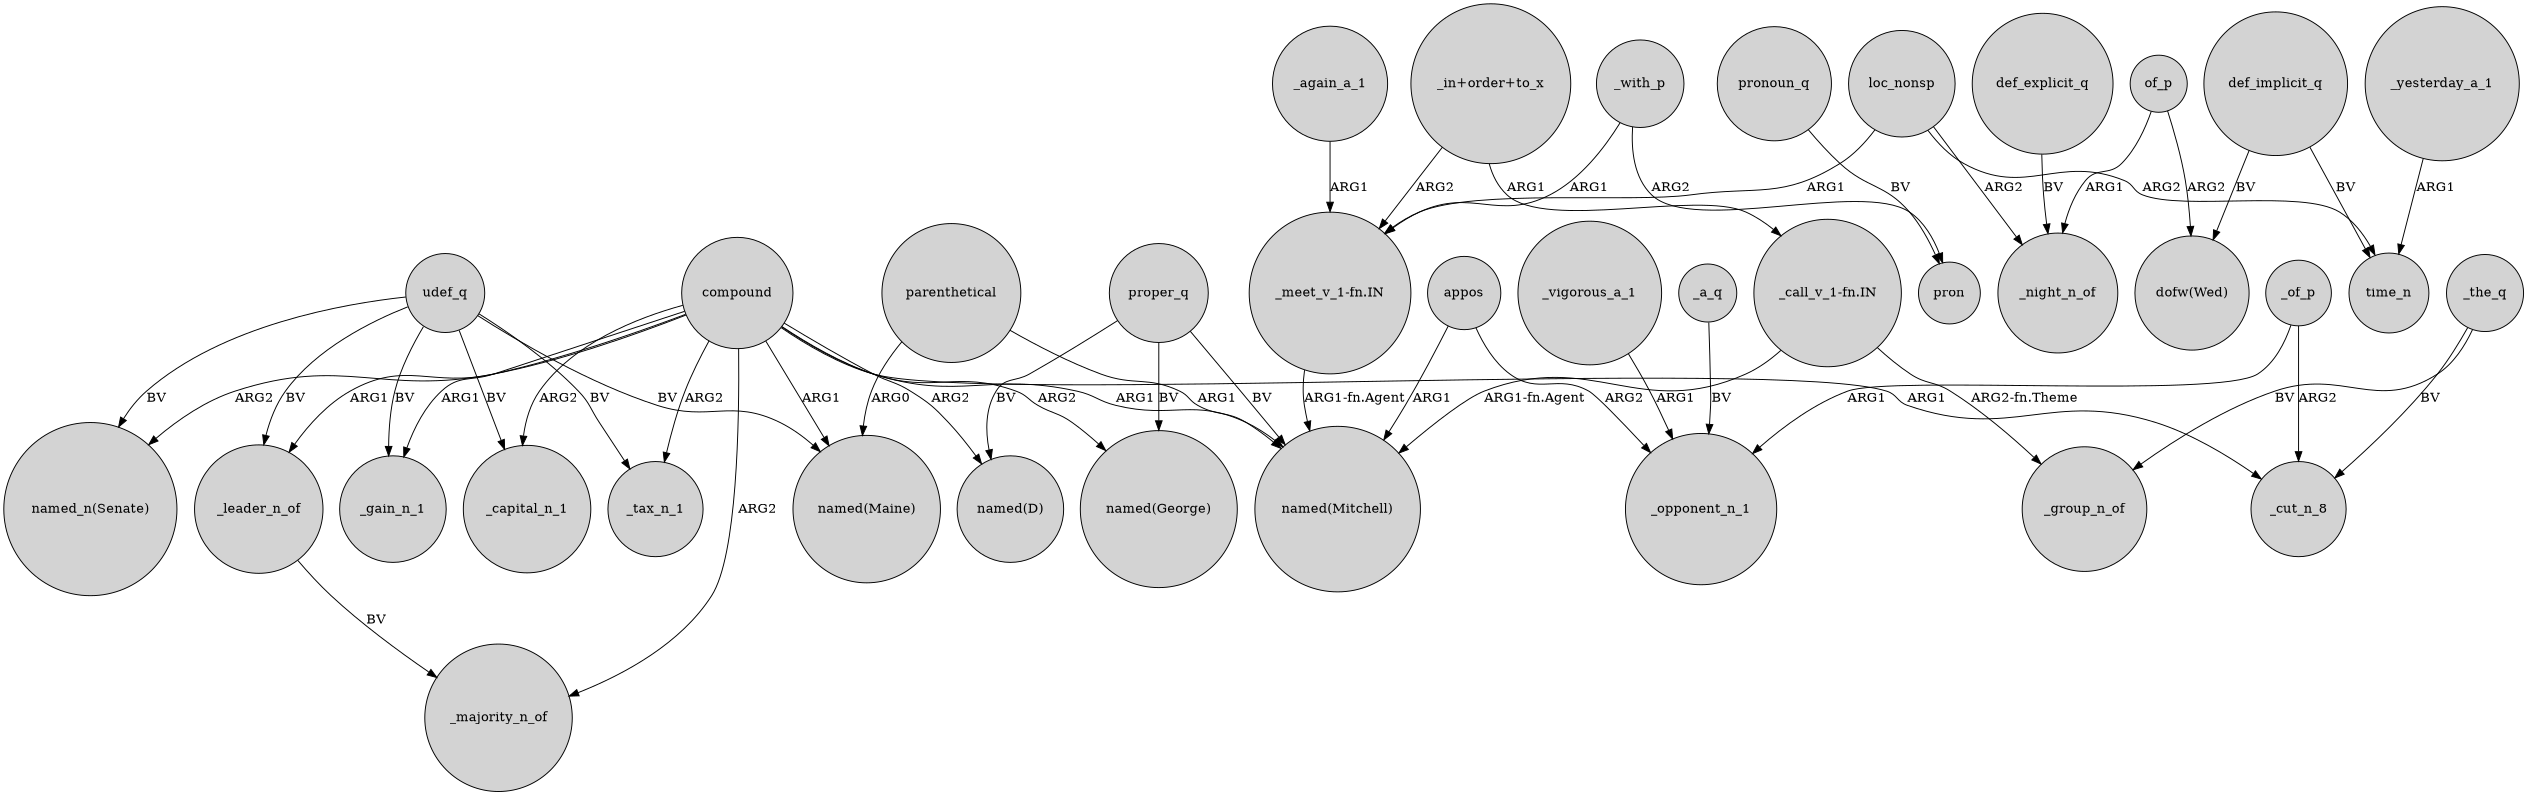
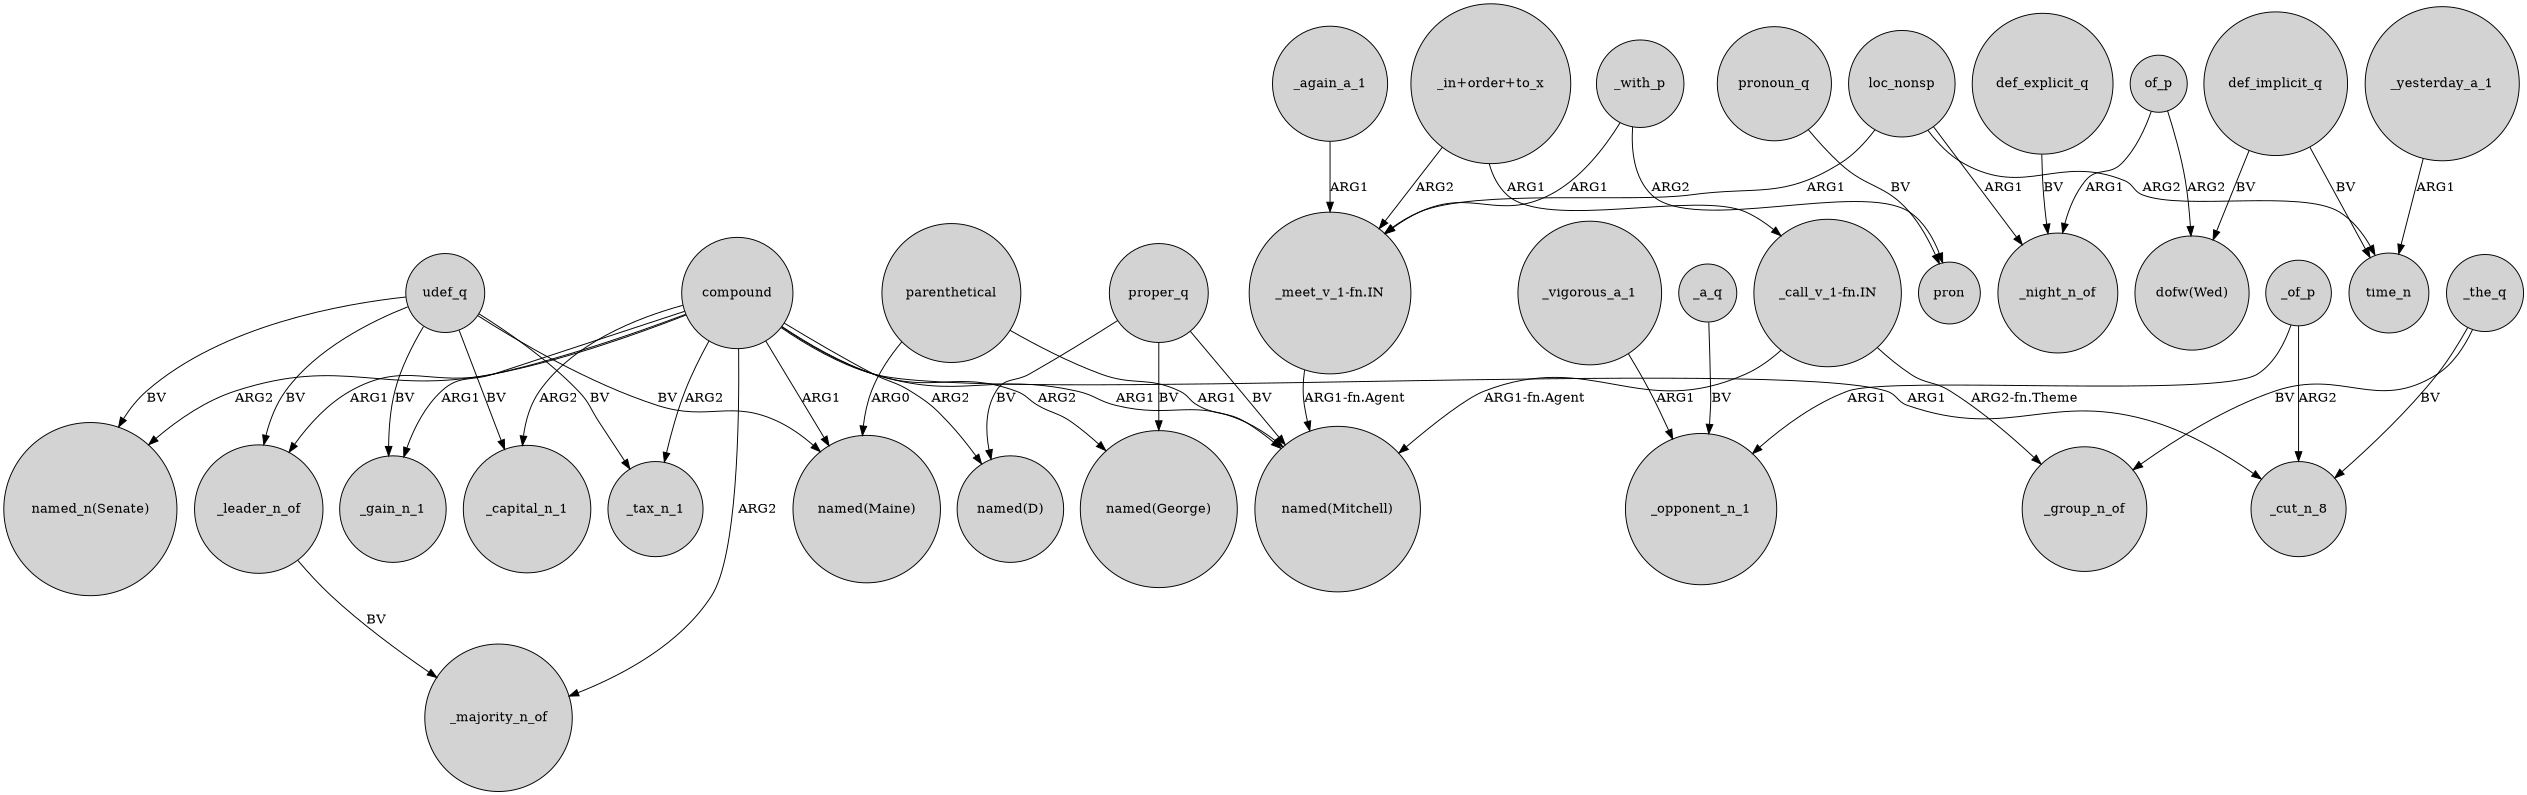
edge "loc_nonsp" -> "_night_n_of": label "ARG2" -> "ARG1"
node "appos": removed
